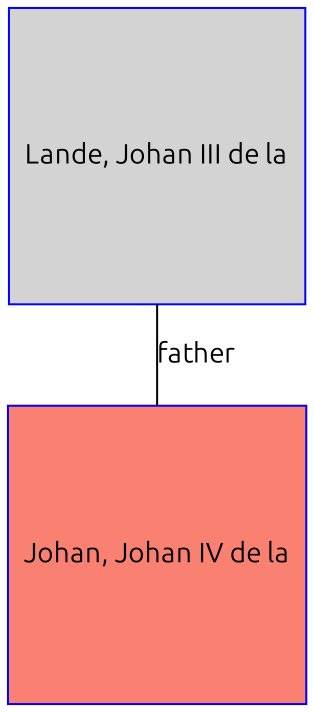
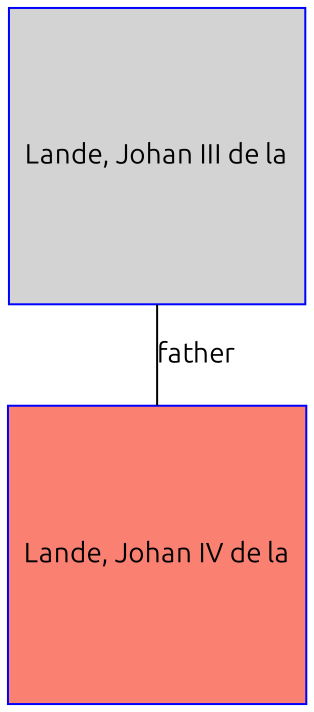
node "Johan, Johan IV de la": label "Johan, Johan IV de la" -> "Lande, Johan IV de la"
